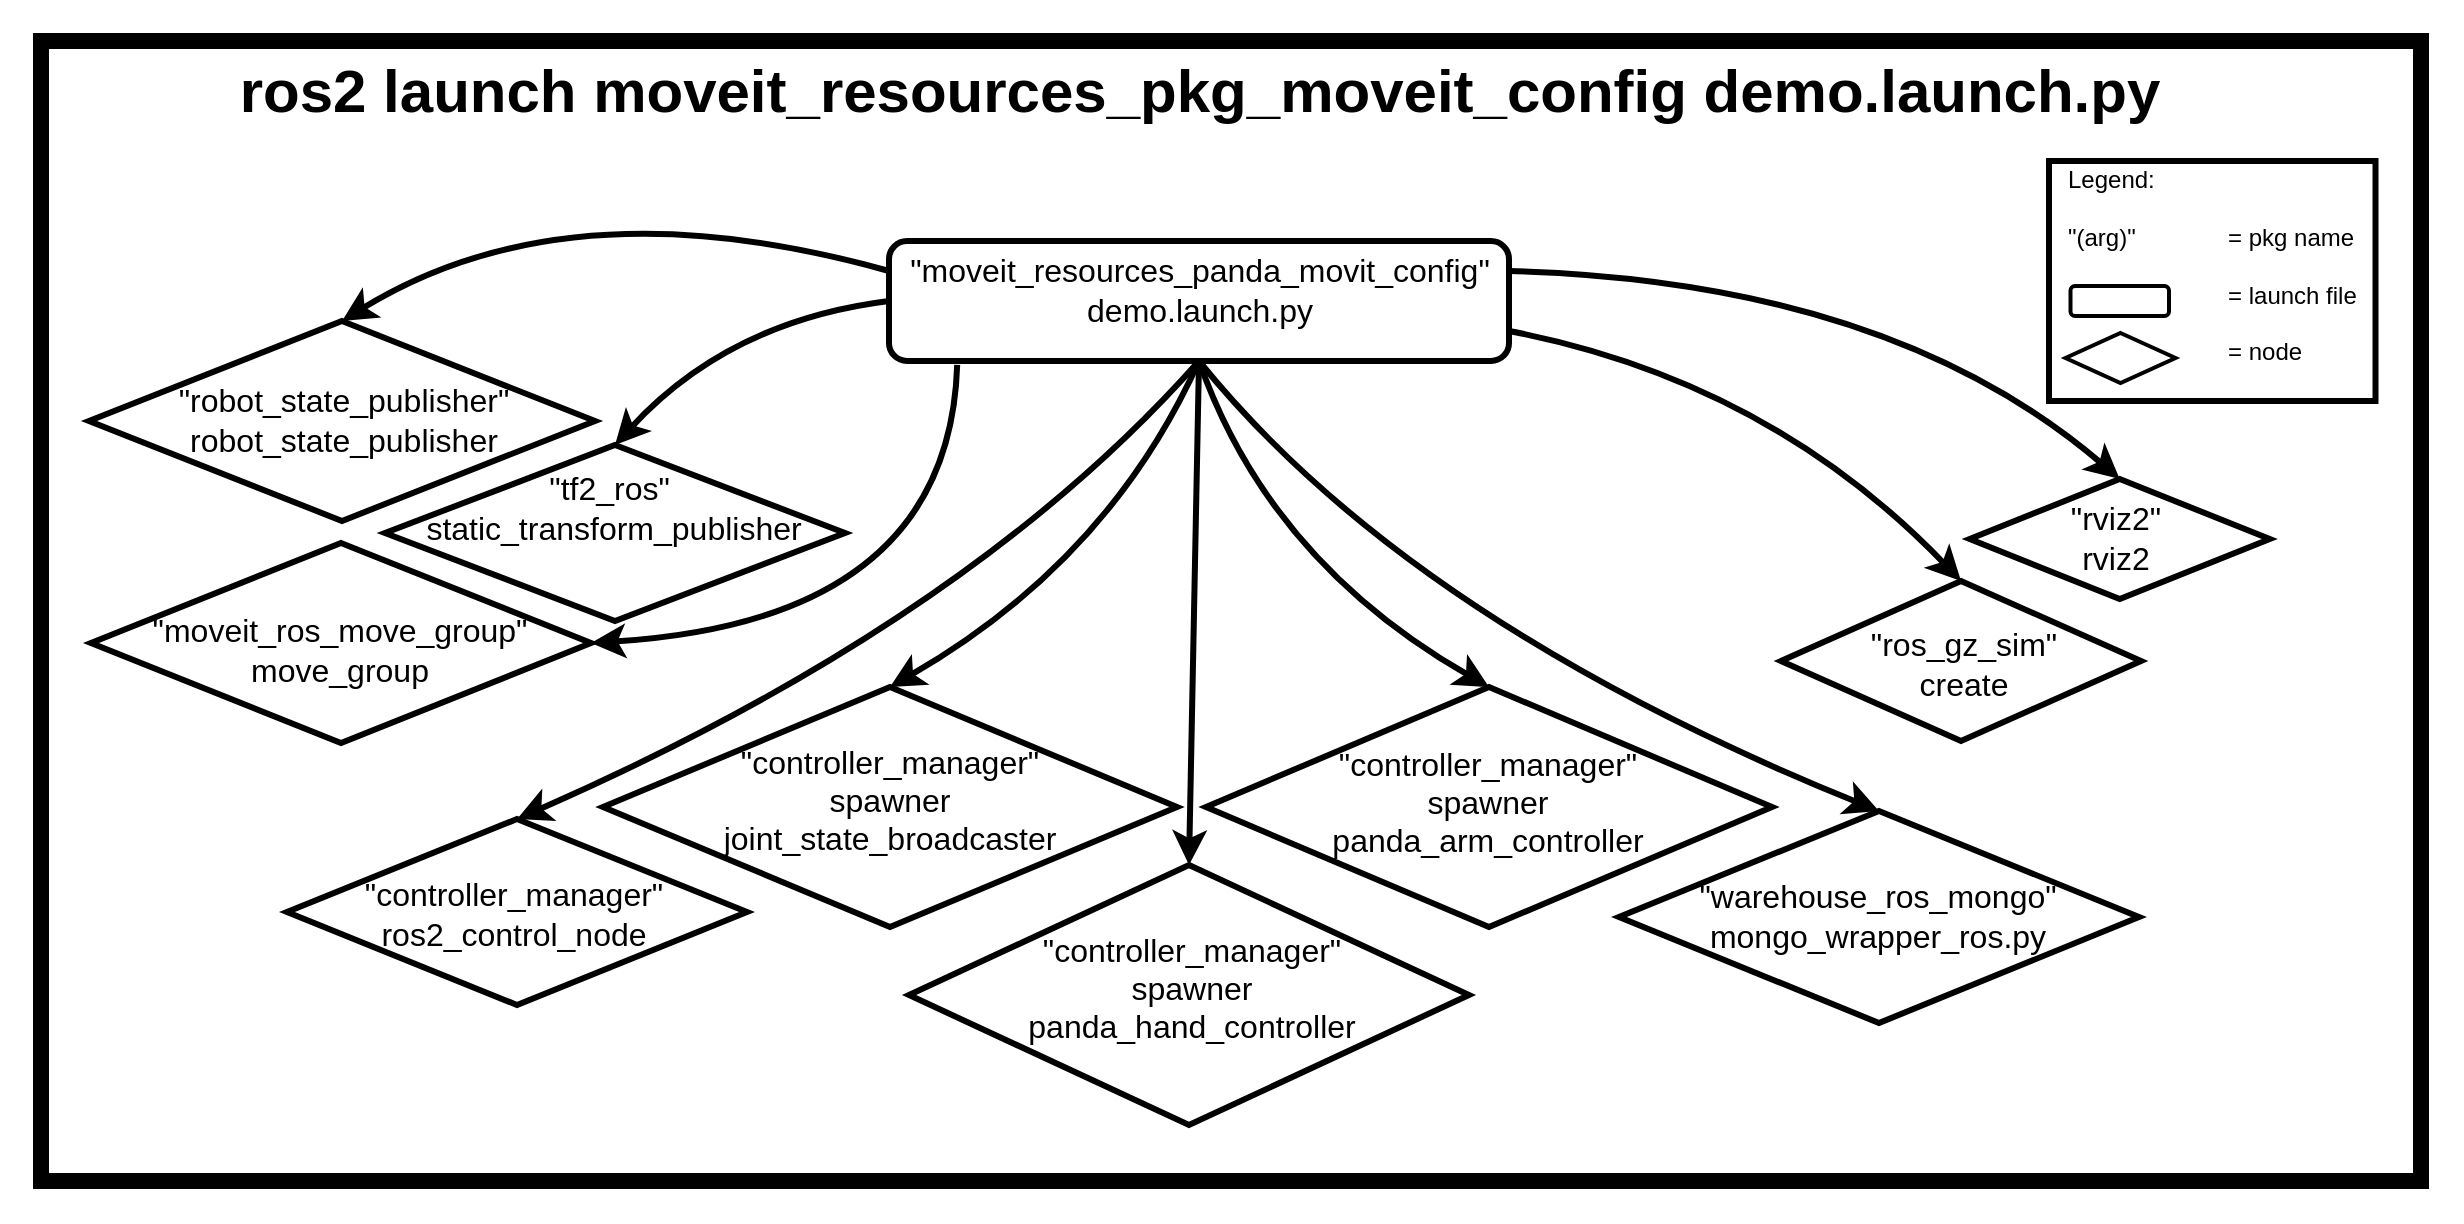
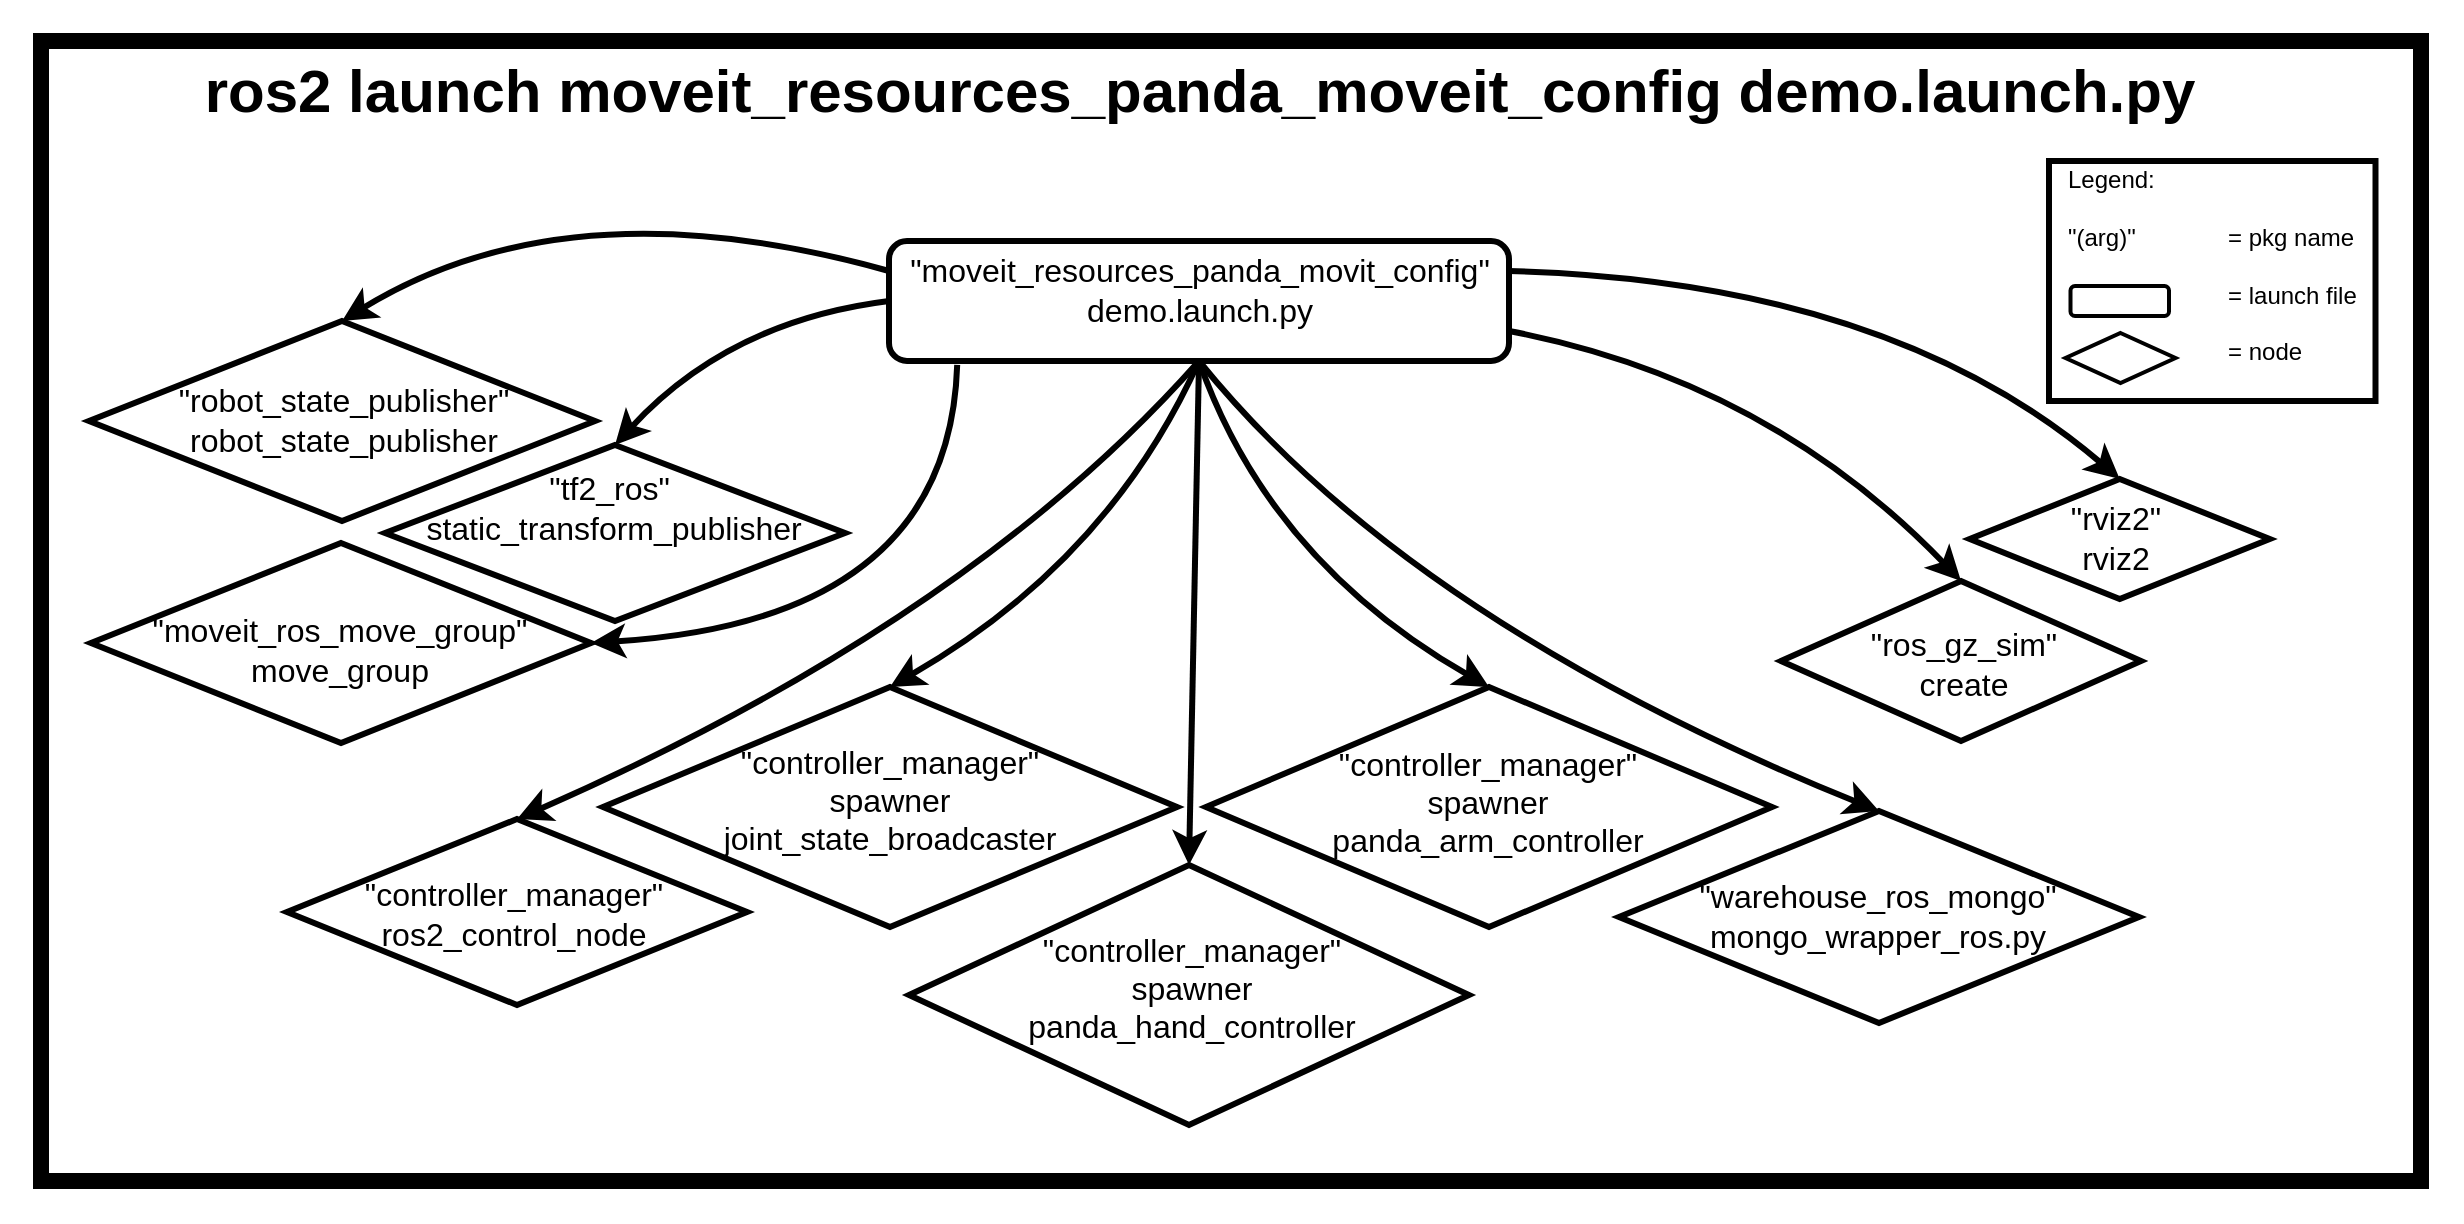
node "ros2 launch moveit_resources_pkg_moveit_config demo.launch.py": label "ros2 launch moveit_resources_pkg_moveit_config demo.launch.py" -> "ros2 launch moveit_resources_panda_moveit_config demo.launch.py"
